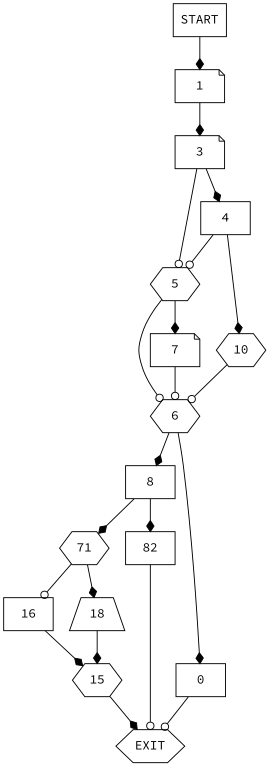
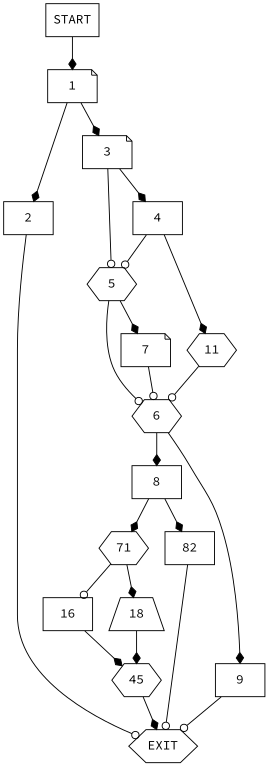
node "2": added
node "10": label "10" -> "11"
node "15": label "15" -> "45"
node "0": label "0" -> "9"
